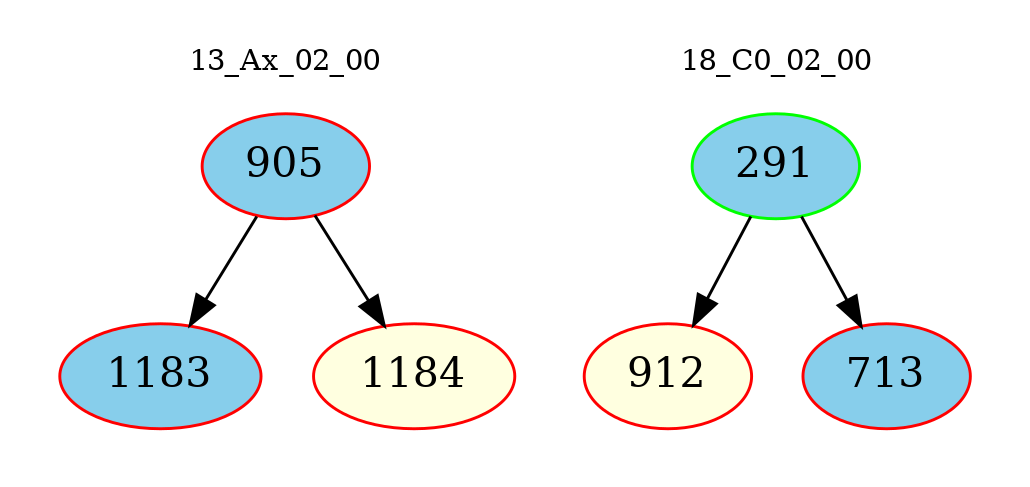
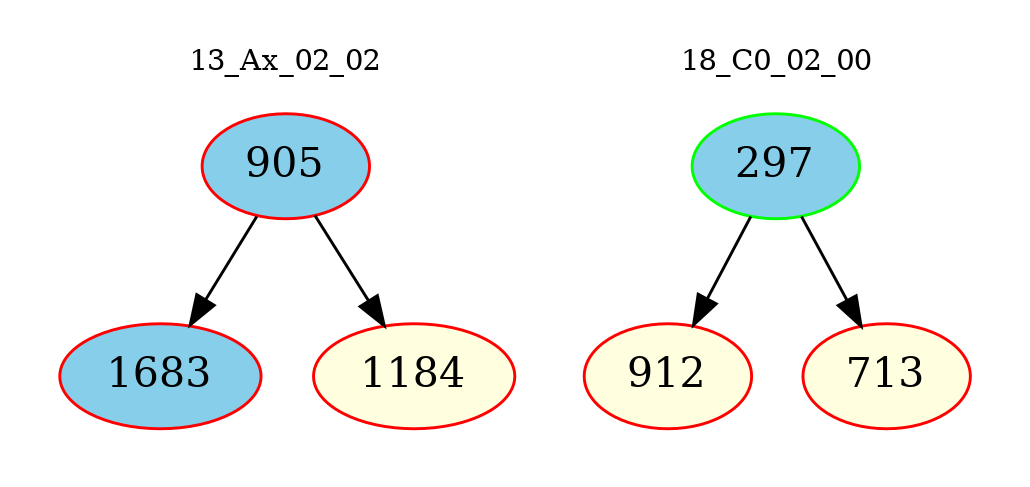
cluster "13_Ax_02_00": label "13_Ax_02_00" -> "13_Ax_02_02"
node "291": label "291" -> "297"
node "1183": label "1183" -> "1683"
node "713": fillcolor skyblue -> lightyellow
